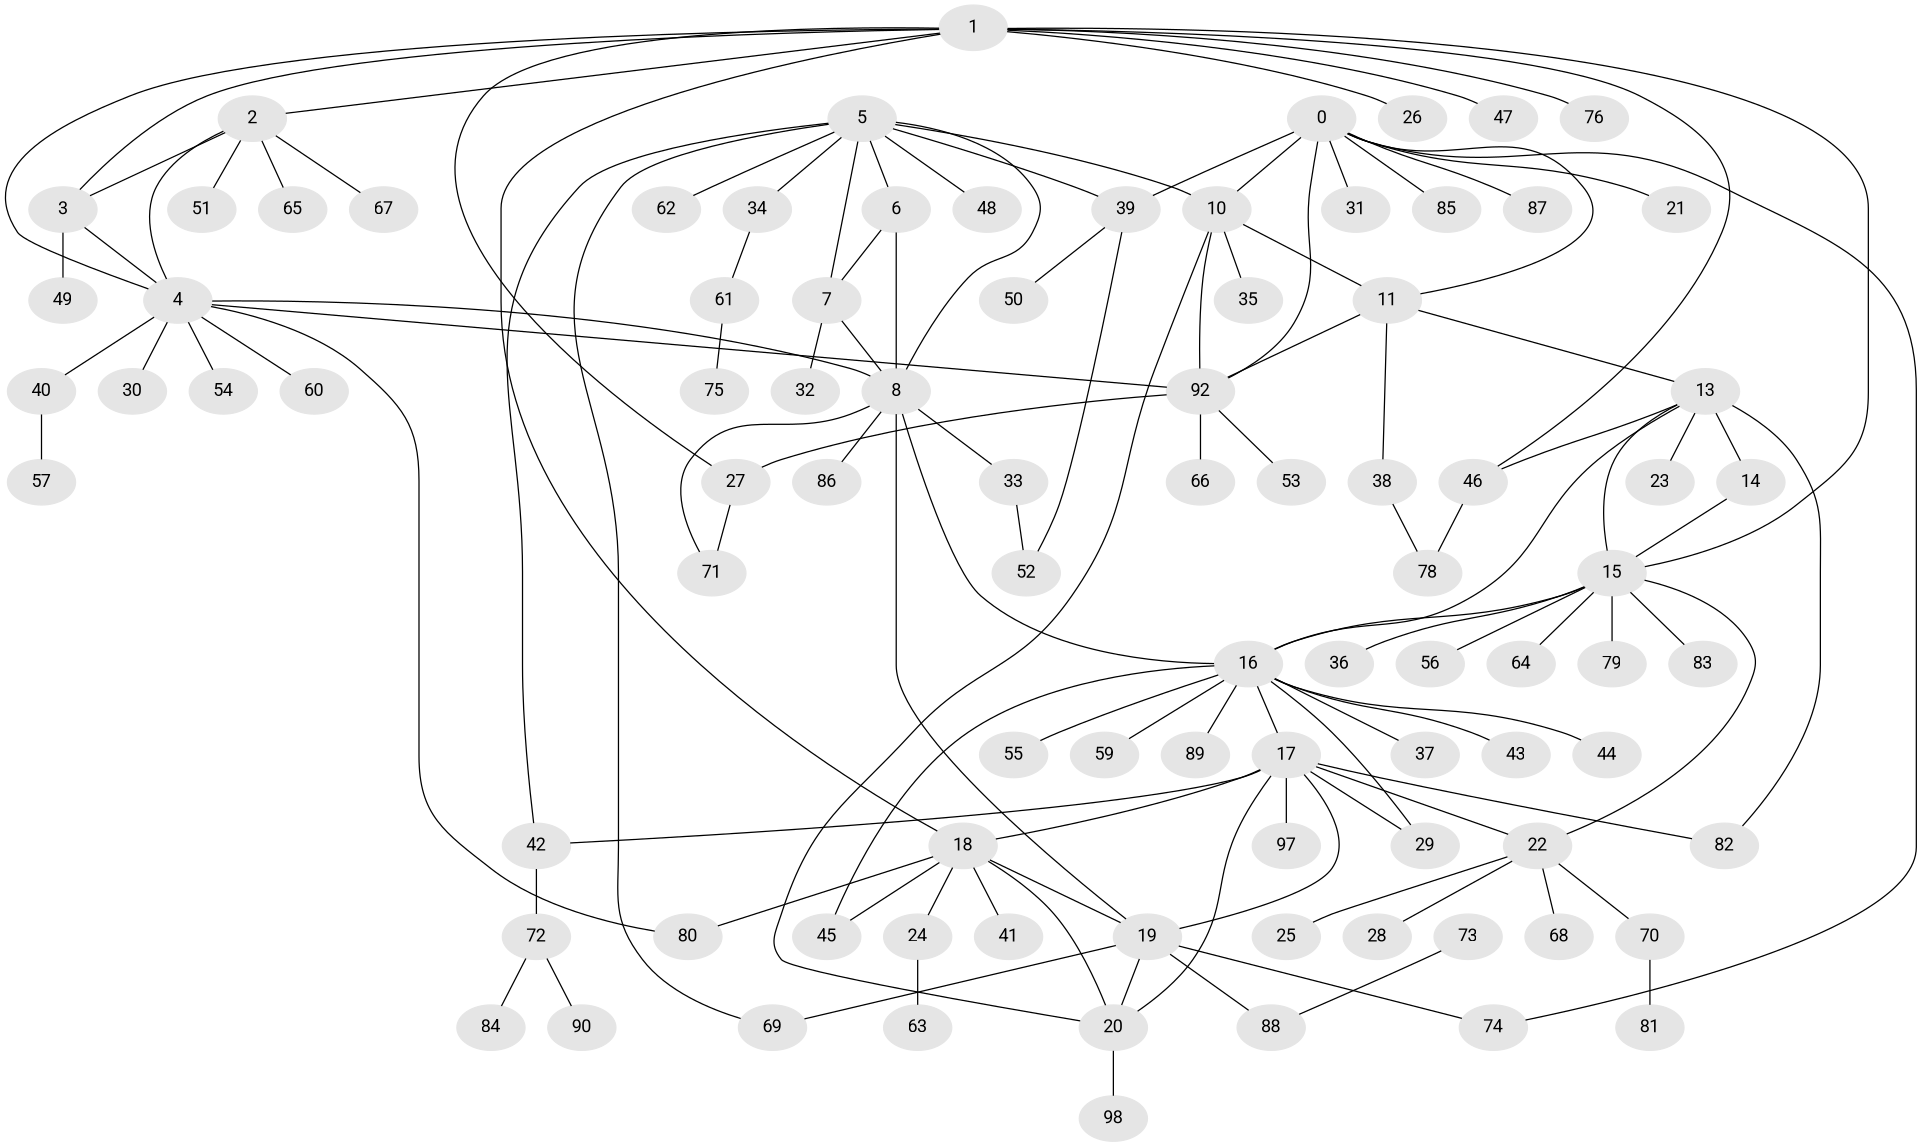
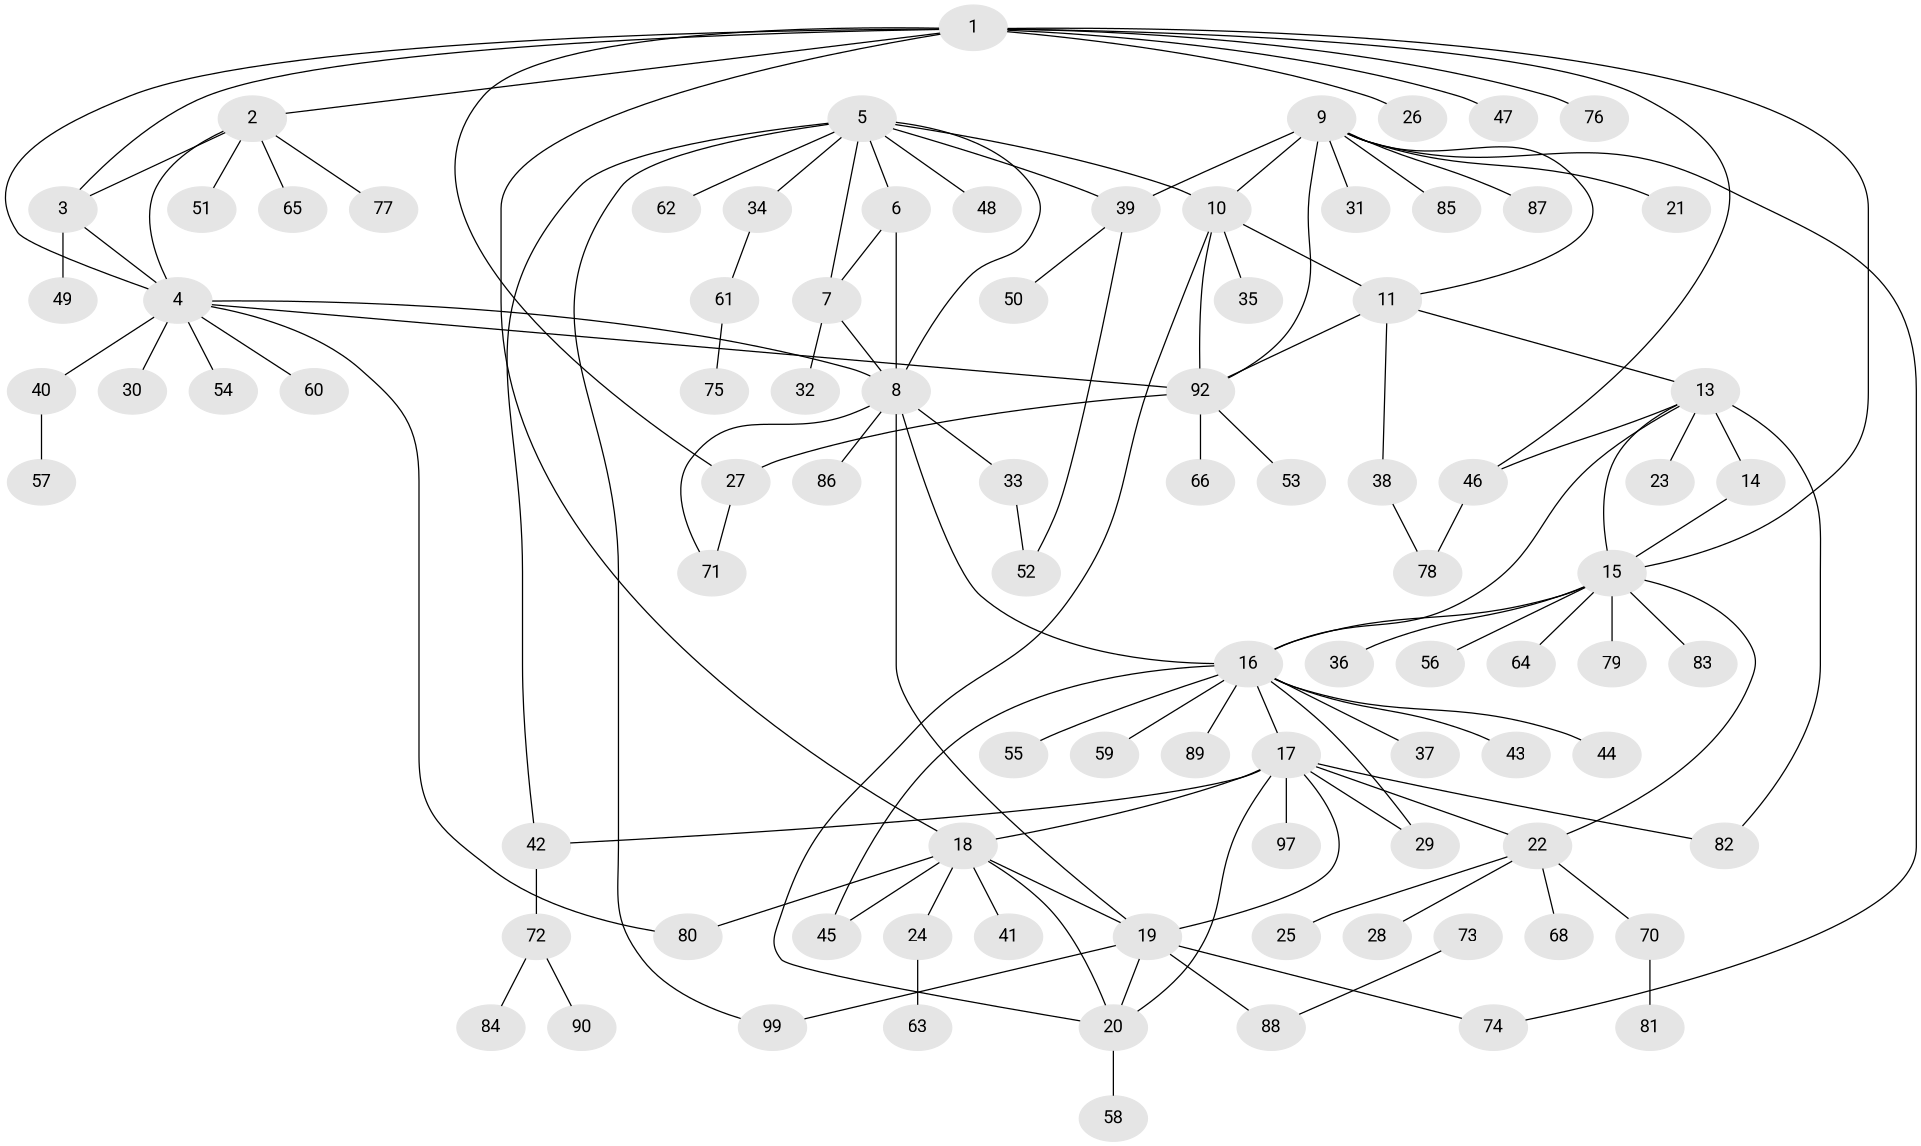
node "0": label "0" -> "9"
node "67": label "67" -> "77"
node "69": label "69" -> "99"
node "98": label "98" -> "58"
